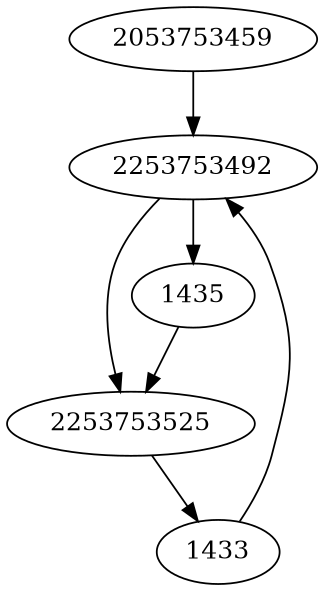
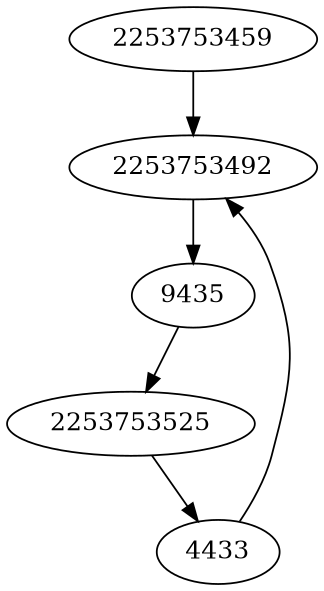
node "2053753459": label "2053753459" -> "2253753459"
edge "2253753492" -> "2253753525": removed
node "1435": label "1435" -> "9435"
node "1433": label "1433" -> "4433"
